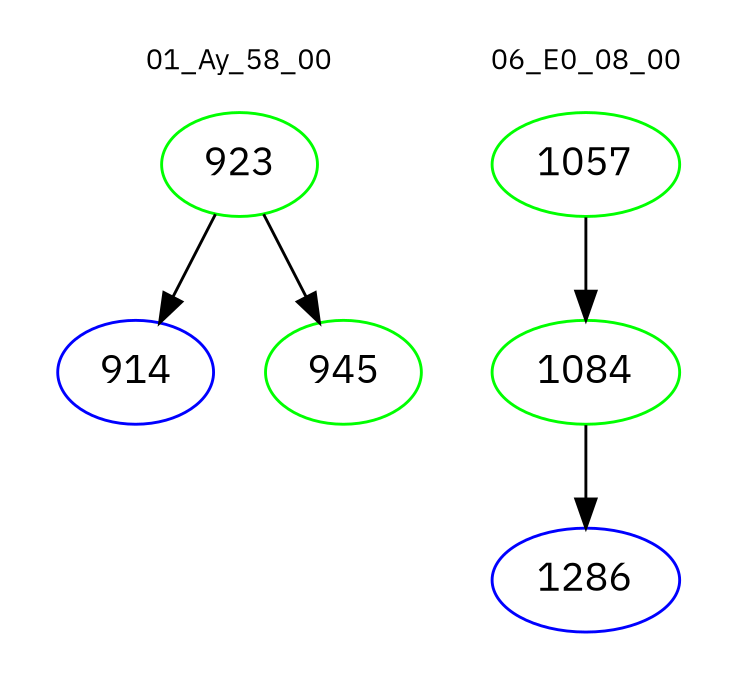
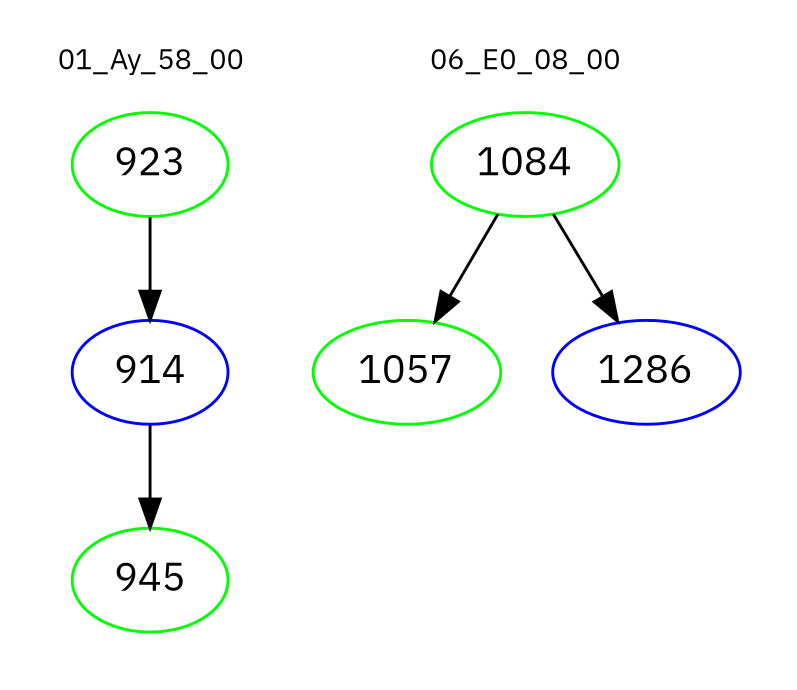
edge "1057" -> "1084": reversed
edge "923" -> "945": now "914" -> "945"
